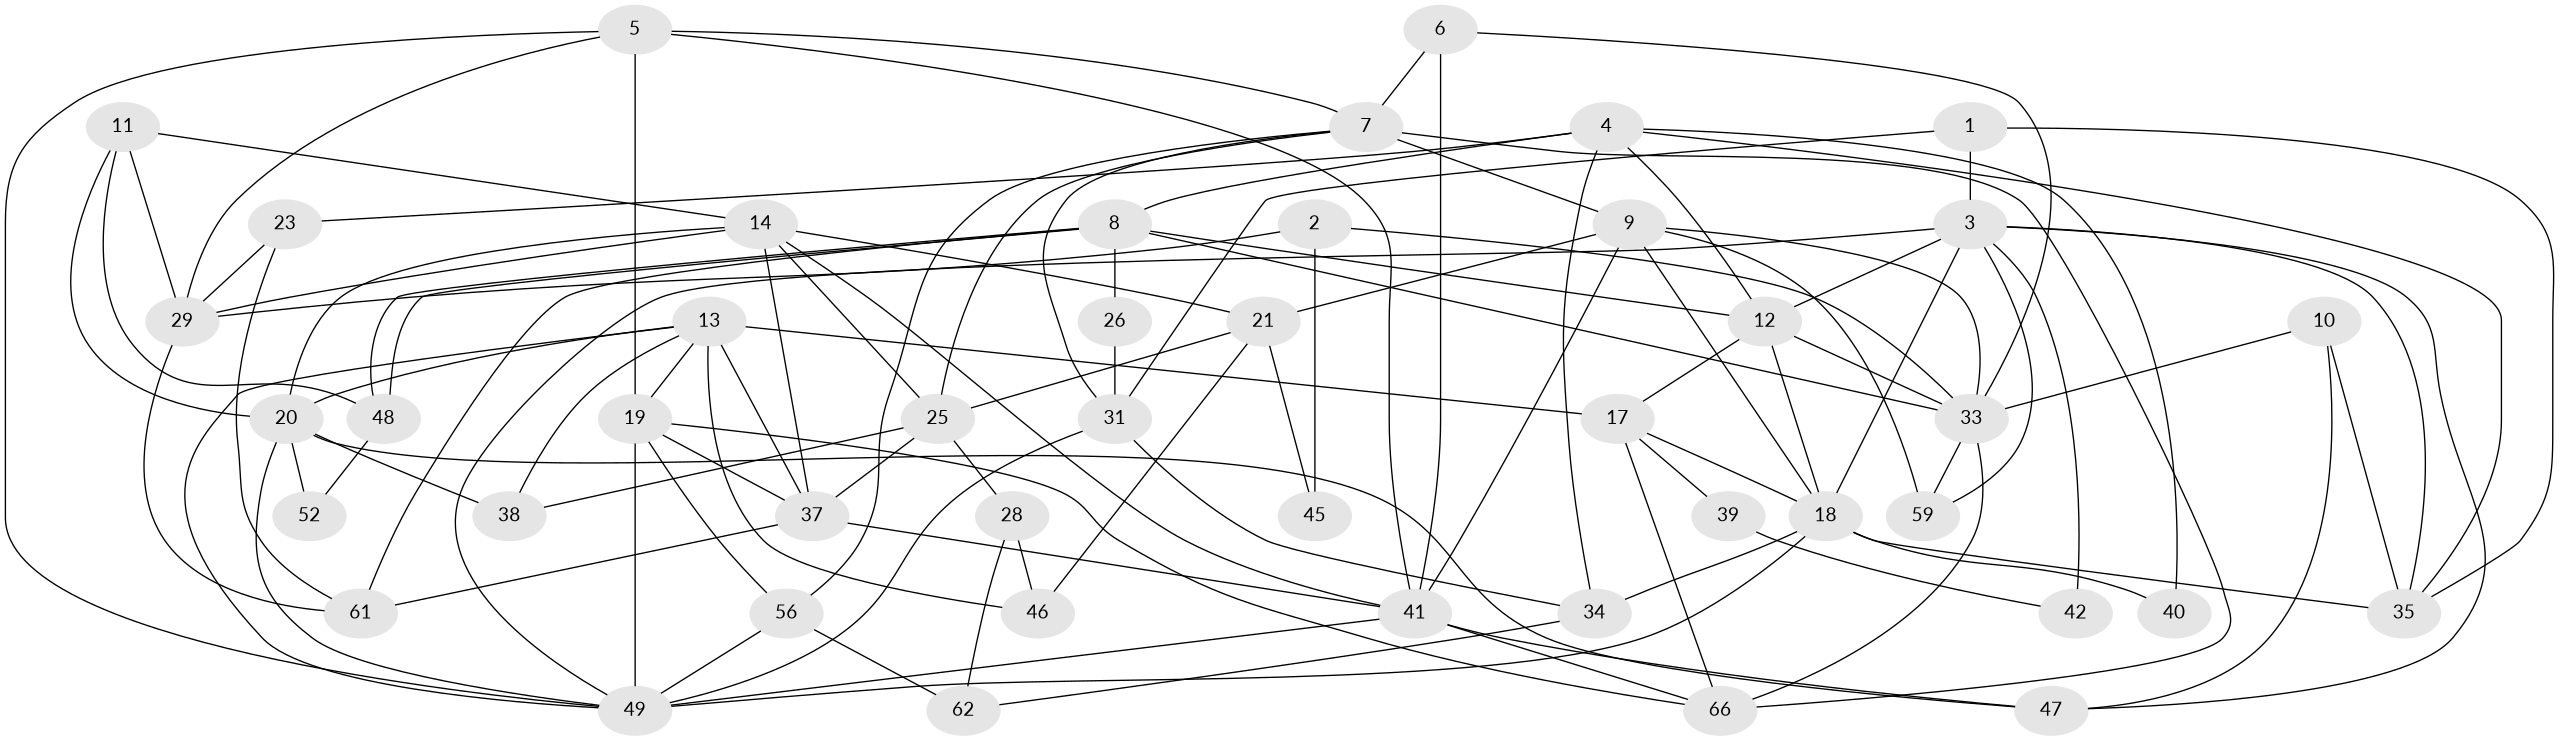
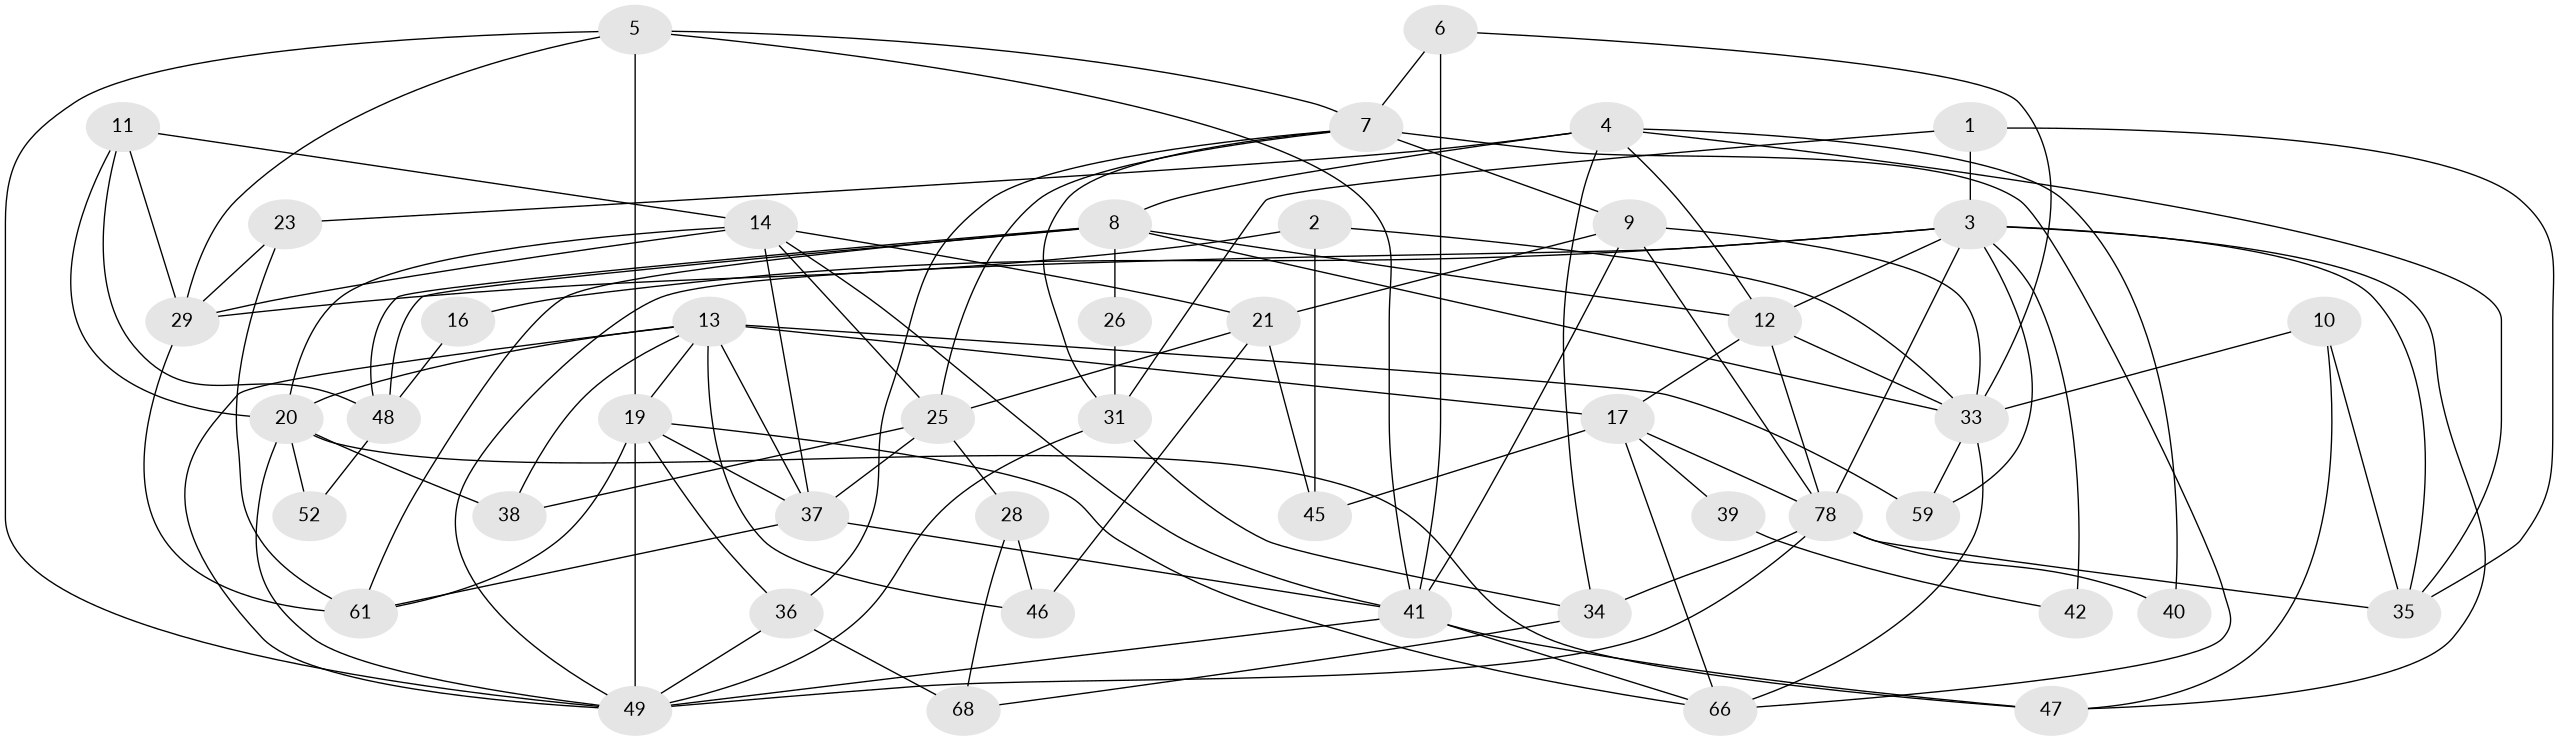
edge "9" -- "59": now "13" -- "59"
node "16": added
edge "17" -- "45": added
node "18": label "18" -> "78"
edge "19" -- "61": added
node "56": label "56" -> "36"
node "62": label "62" -> "68"
